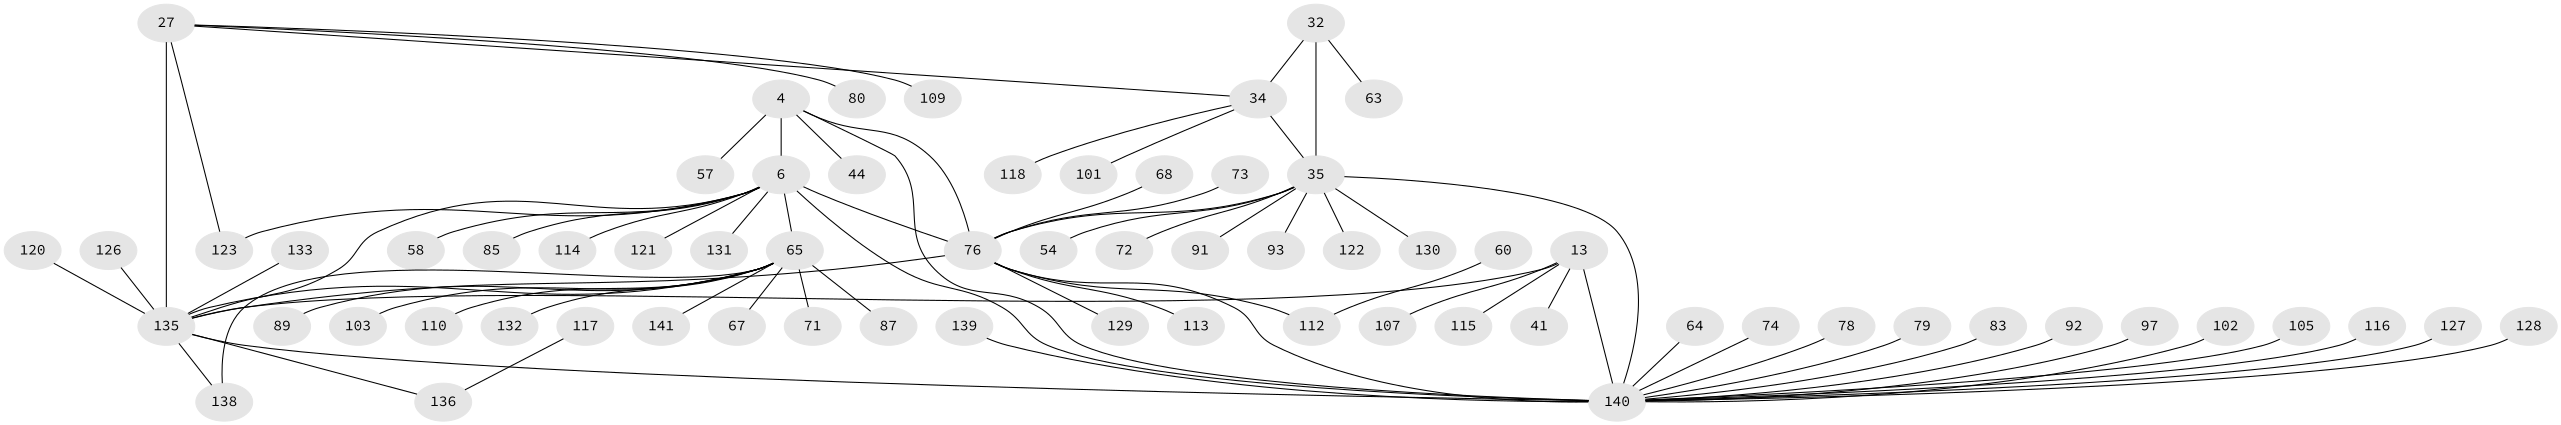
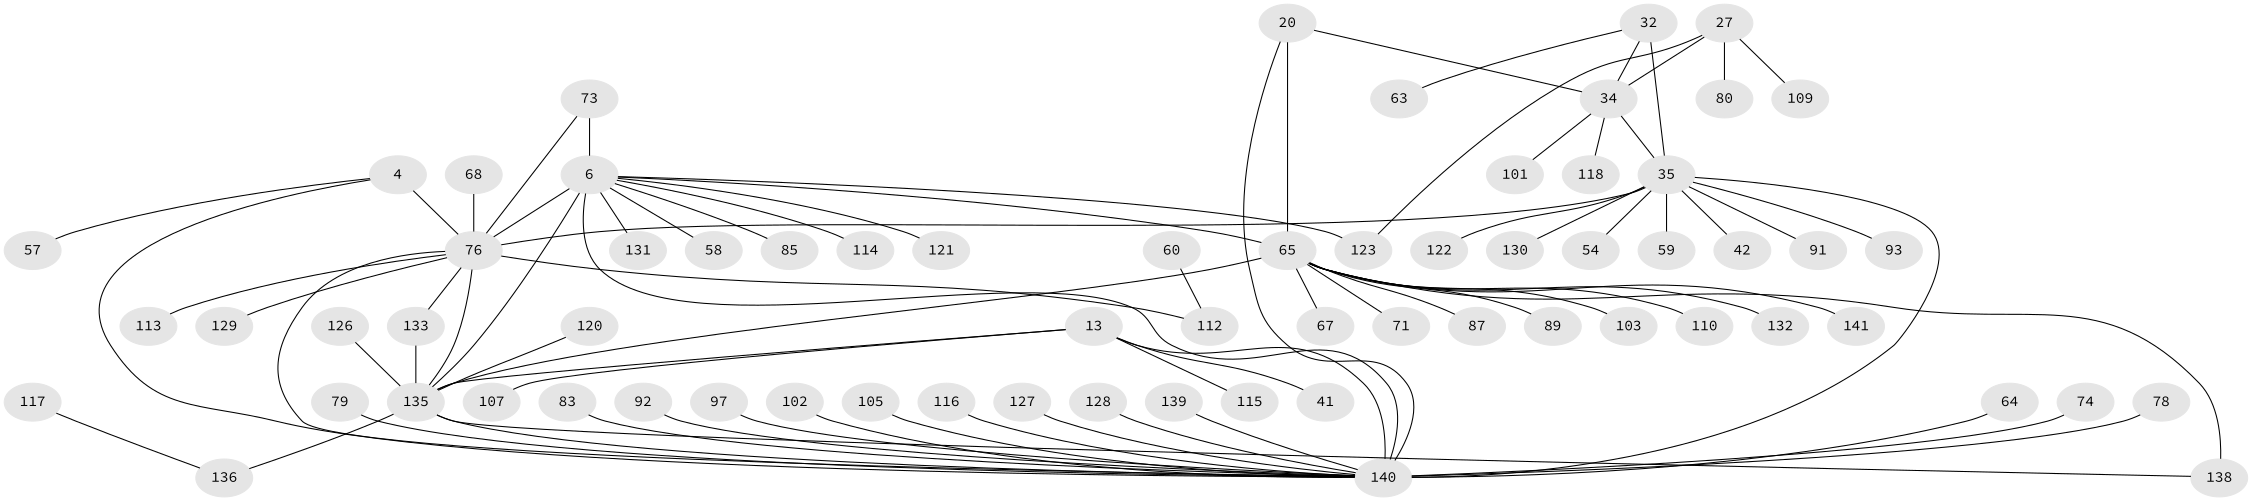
node "20": added
edge "4" -- "6": now "73" -- "6"
edge "27" -- "135": removed
node "44": removed
node "72": label "72" -> "42"
node "59": added
edge "76" -- "133": added
